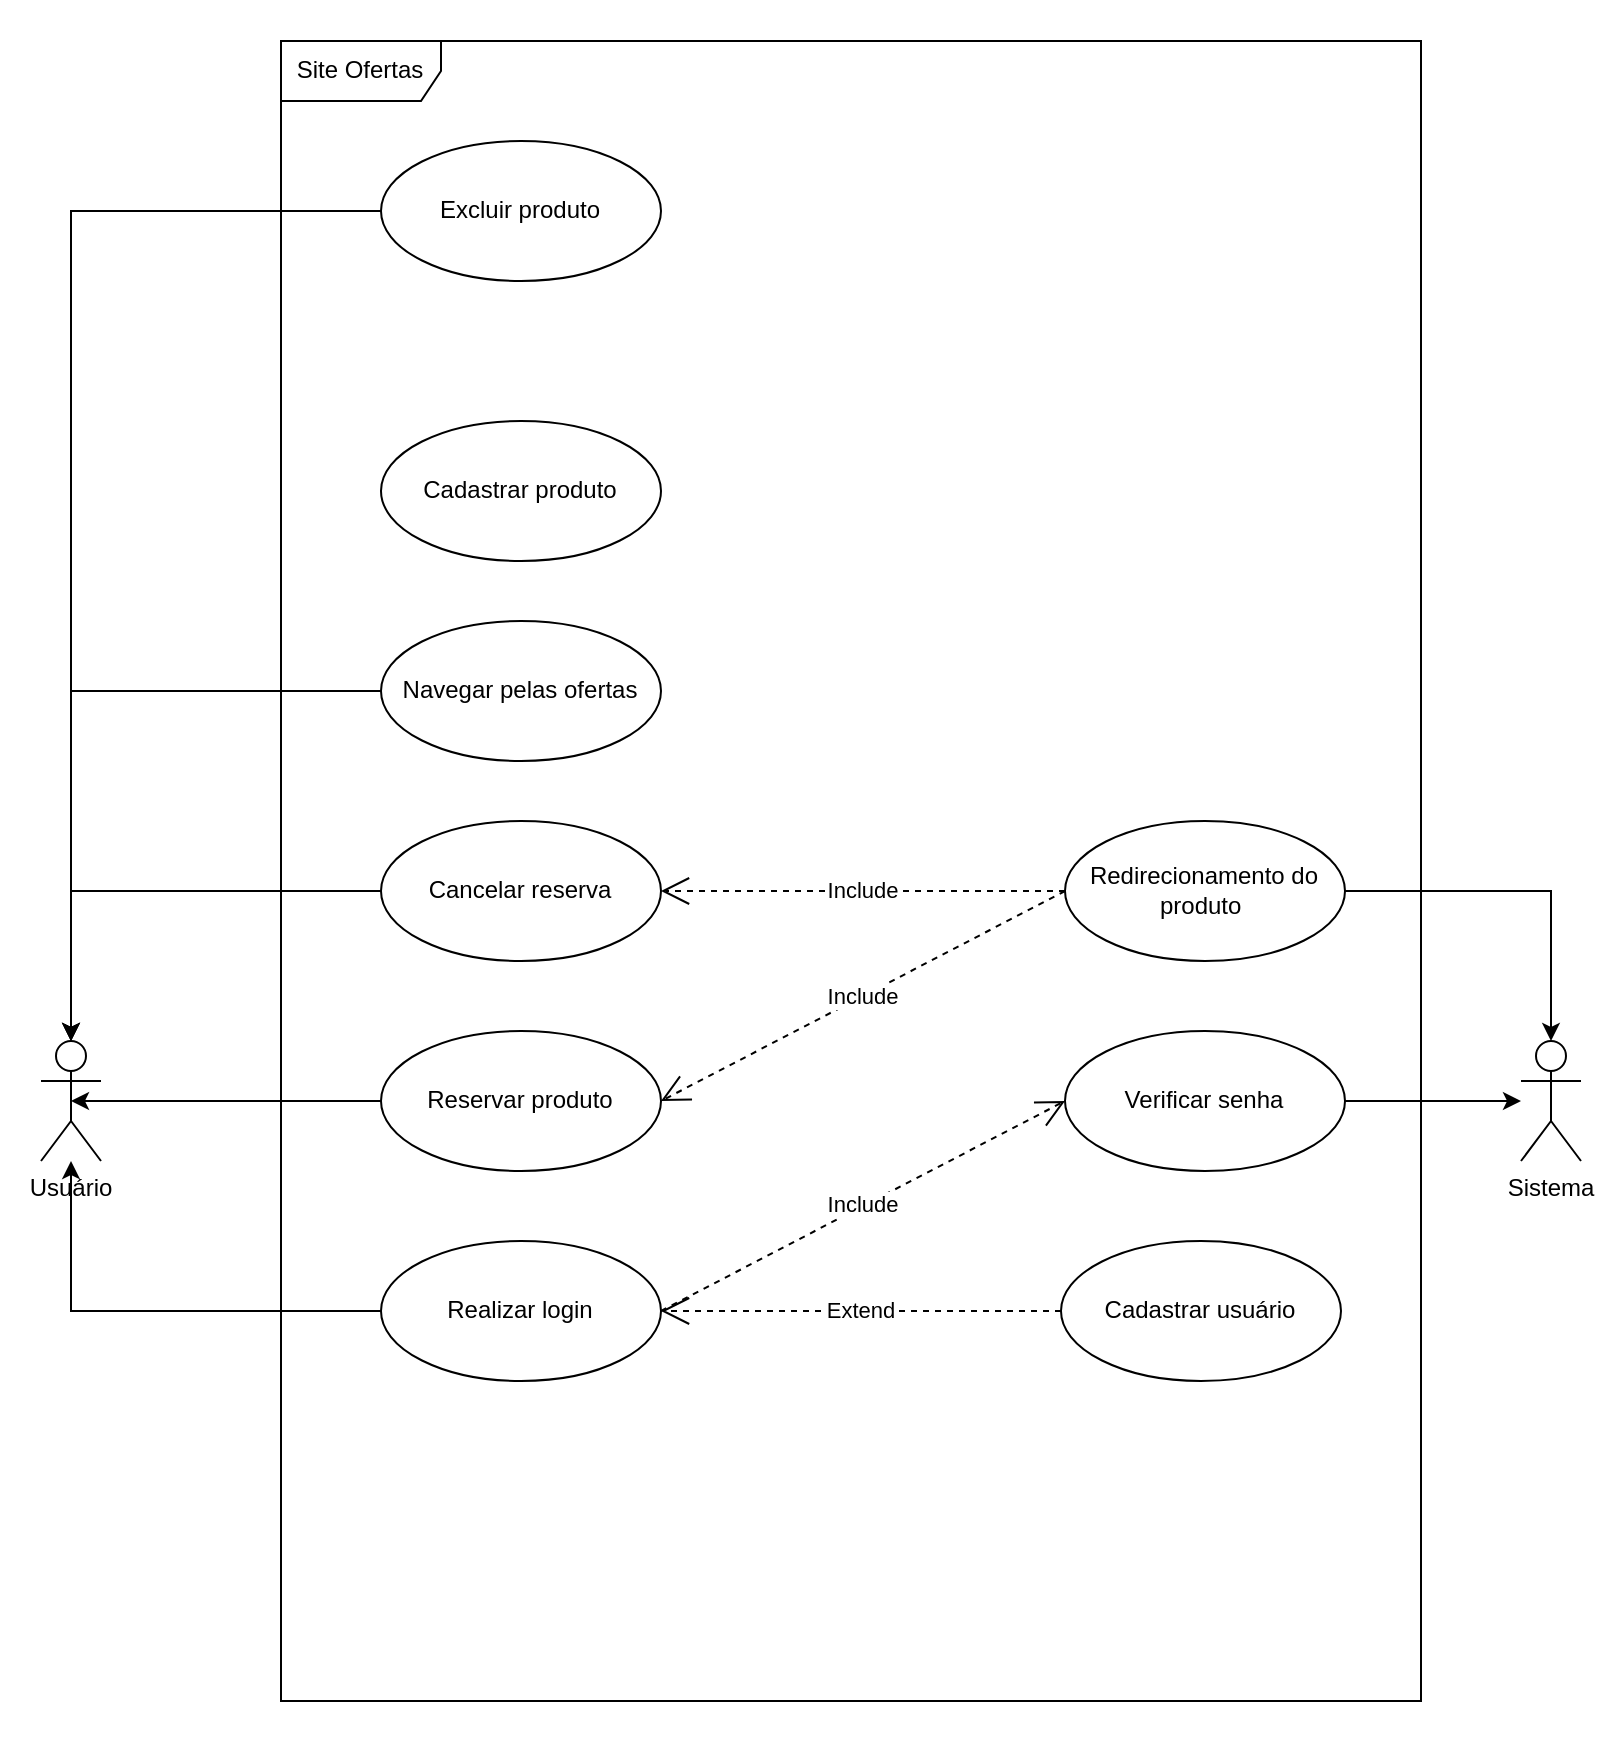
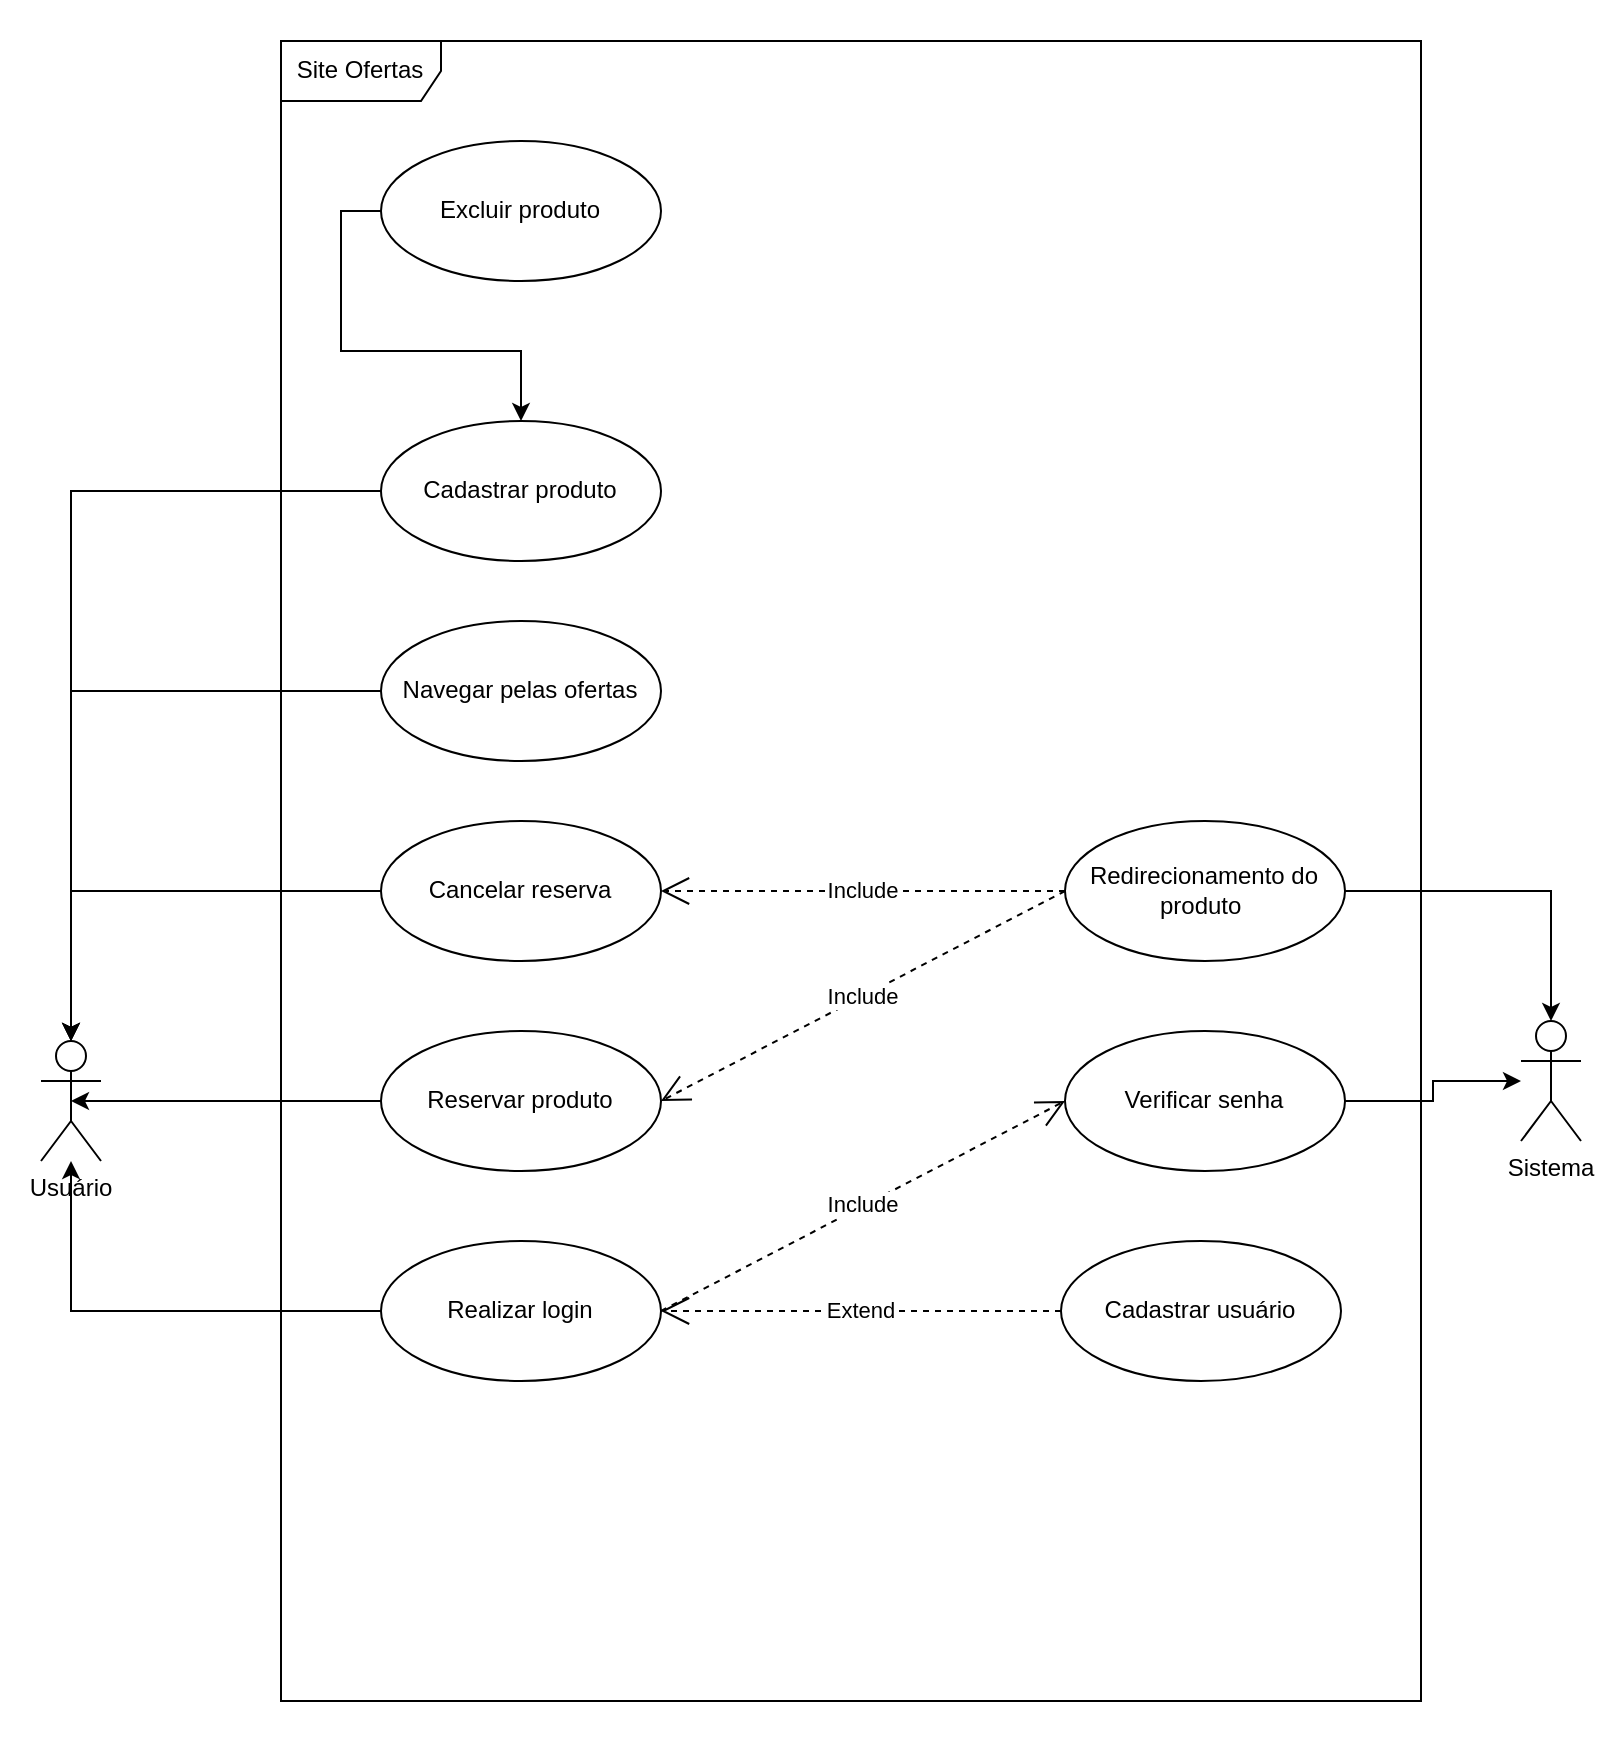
edge "Excluir produto" -> "Usuário": now "Excluir produto" -> "Cadastrar produto"
edge "Cadastrar produto" -> "Usuário": added
node "Sistema": moved (1551, 1101) -> (1551, 1081)
